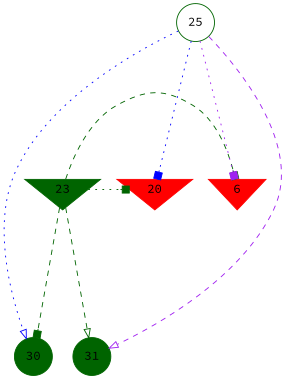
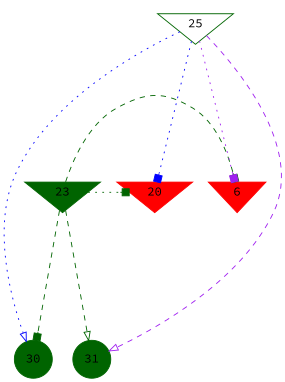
node "25": shape circle -> invtriangle
